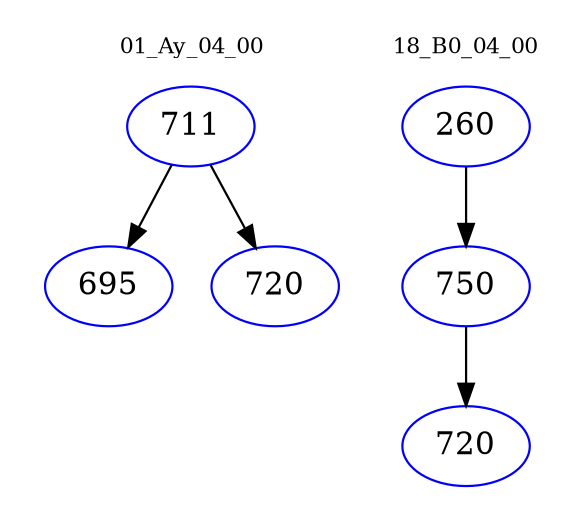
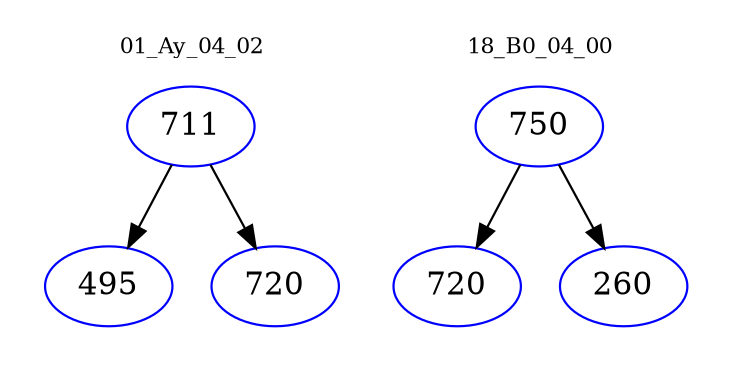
cluster "01_Ay_04_00": label "01_Ay_04_00" -> "01_Ay_04_02"
edge "260" -> "750": reversed
node "695": label "695" -> "495"
